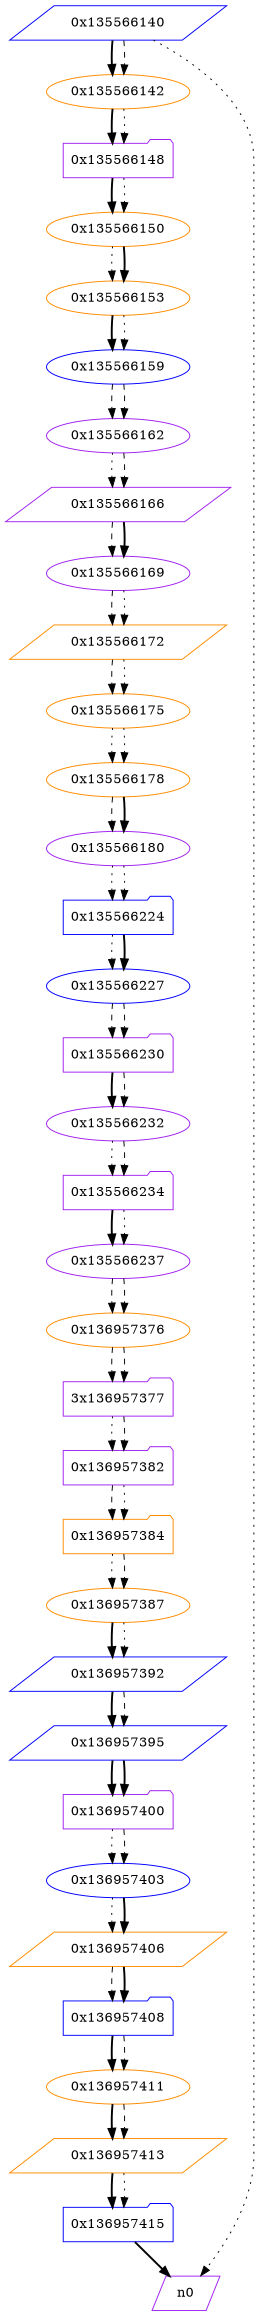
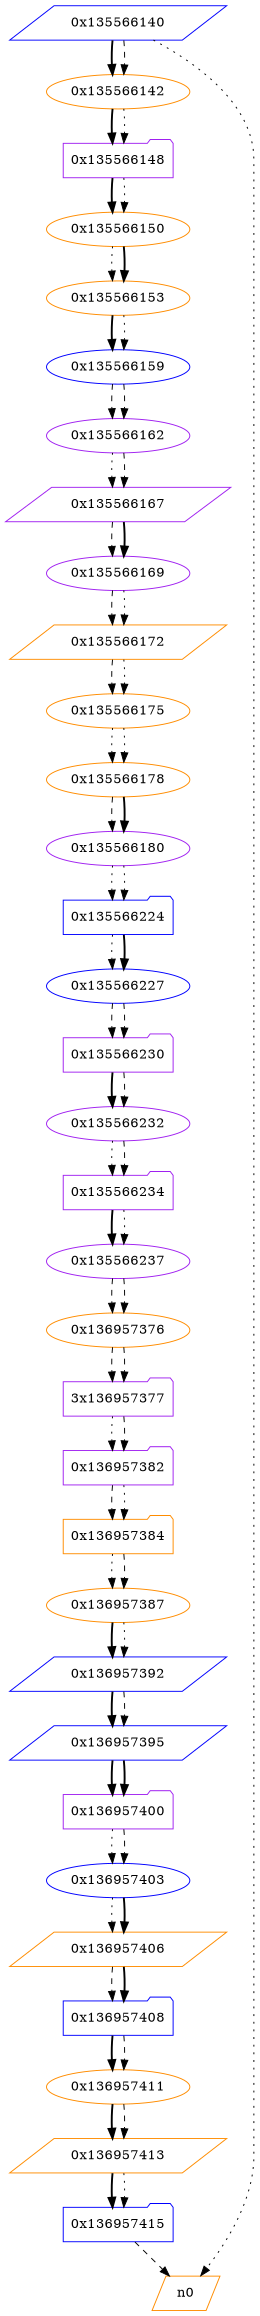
node "0x135566166": label "0x135566166" -> "0x135566167"
edge "0x136957415" -> "n0": style bold -> dashed
node "n0": color purple -> darkorange
